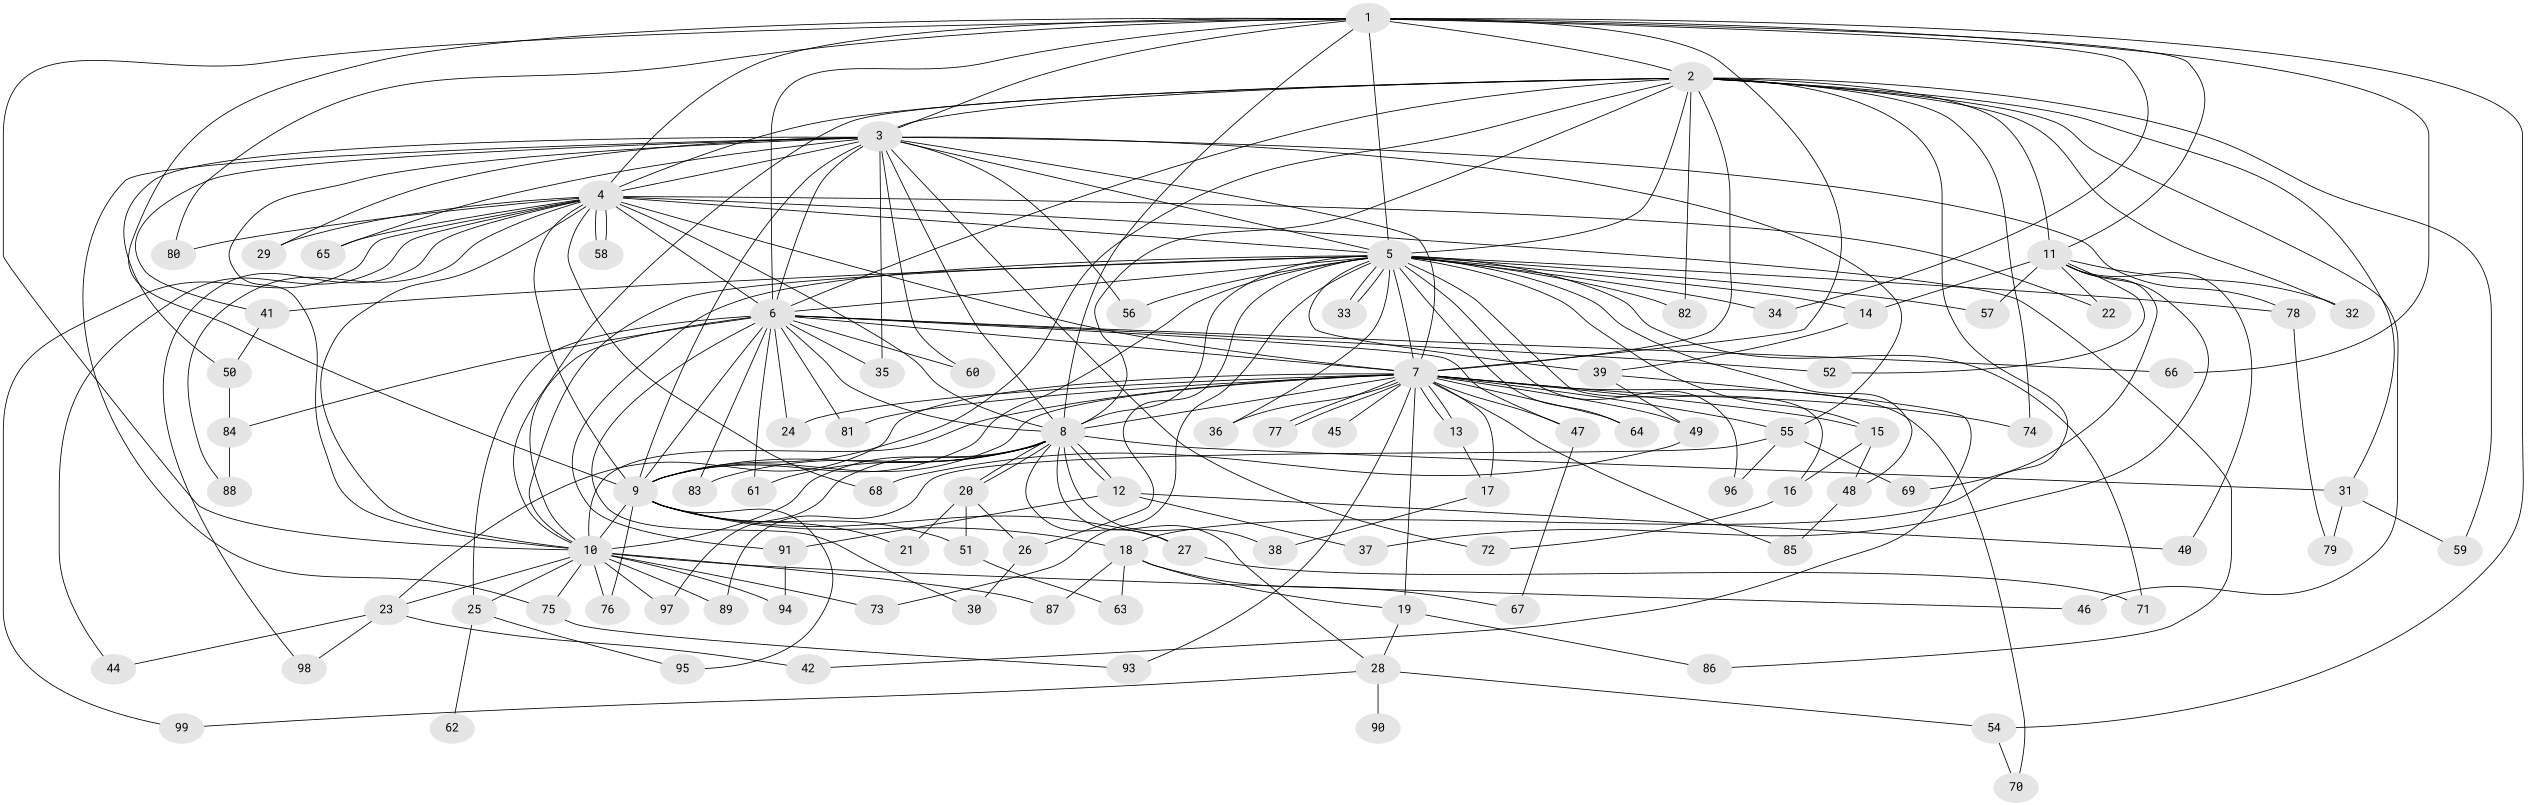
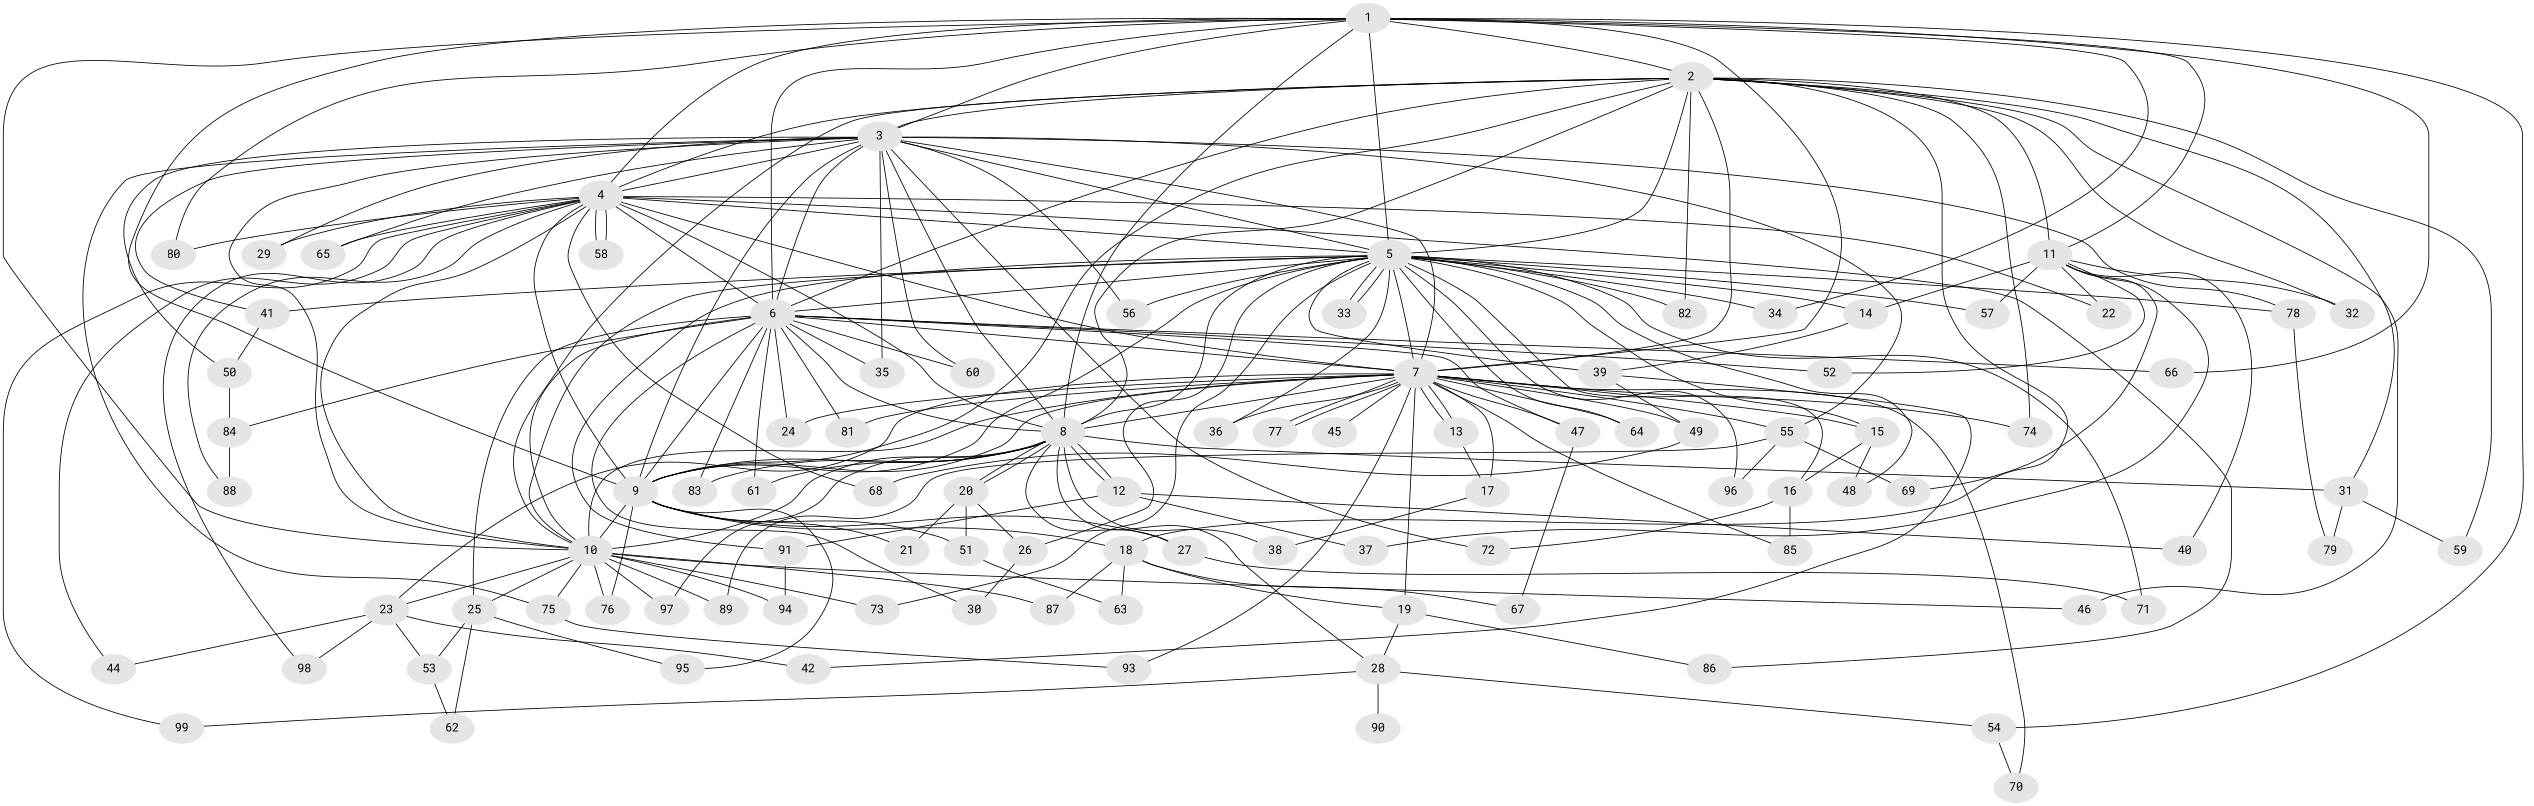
edge "48" -- "85": now "16" -- "85"
node "53": added
